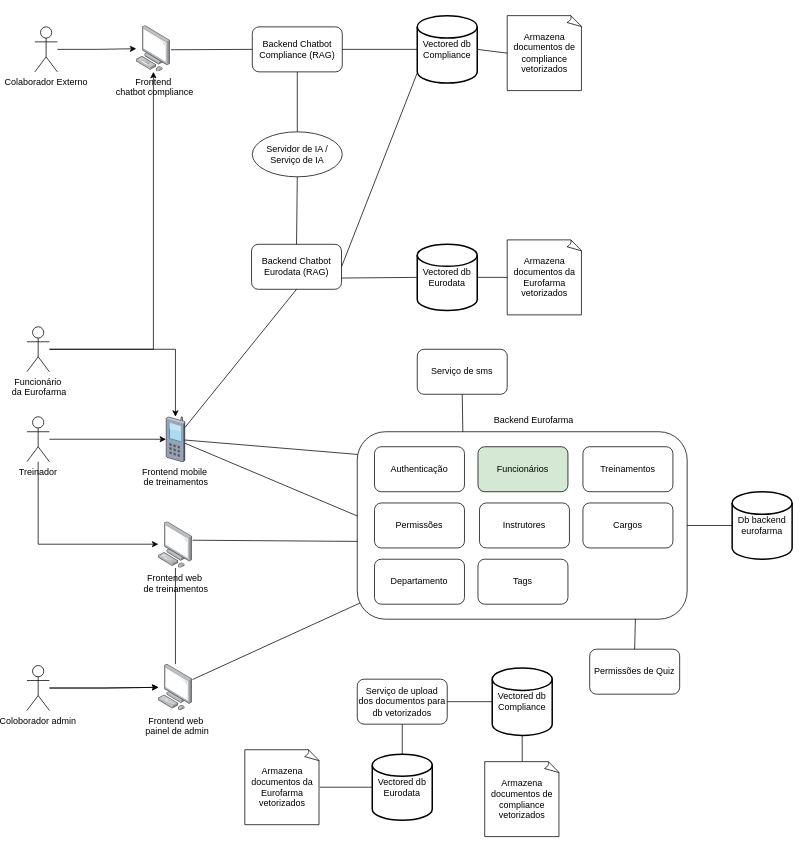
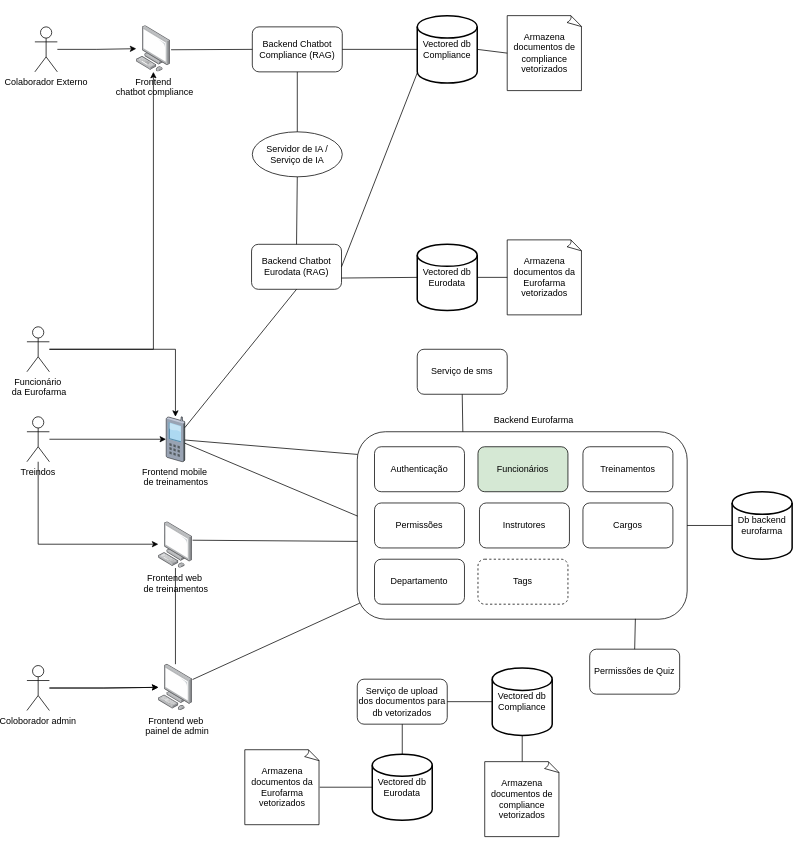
node "Treinador": label "Treinador" -> "Treindos"
node "Tags": style solid -> dashed
